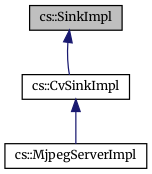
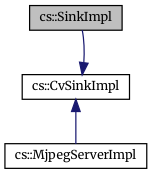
edge "cs::CvSinkImpl" -> "cs::SinkImpl": reversed
